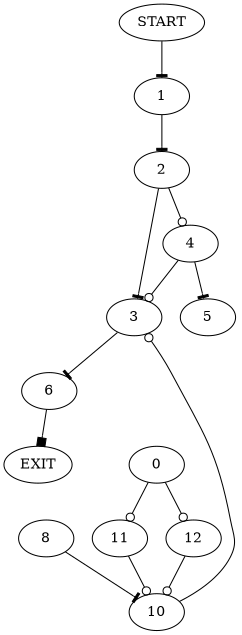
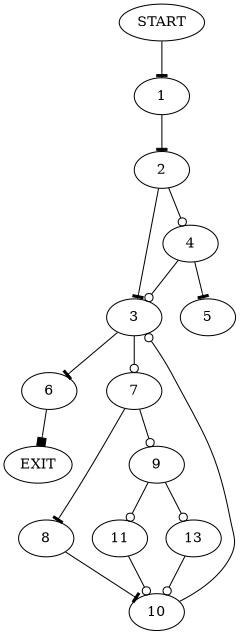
node "7": added
node "0": label "0" -> "9"
node "12": label "12" -> "13"
